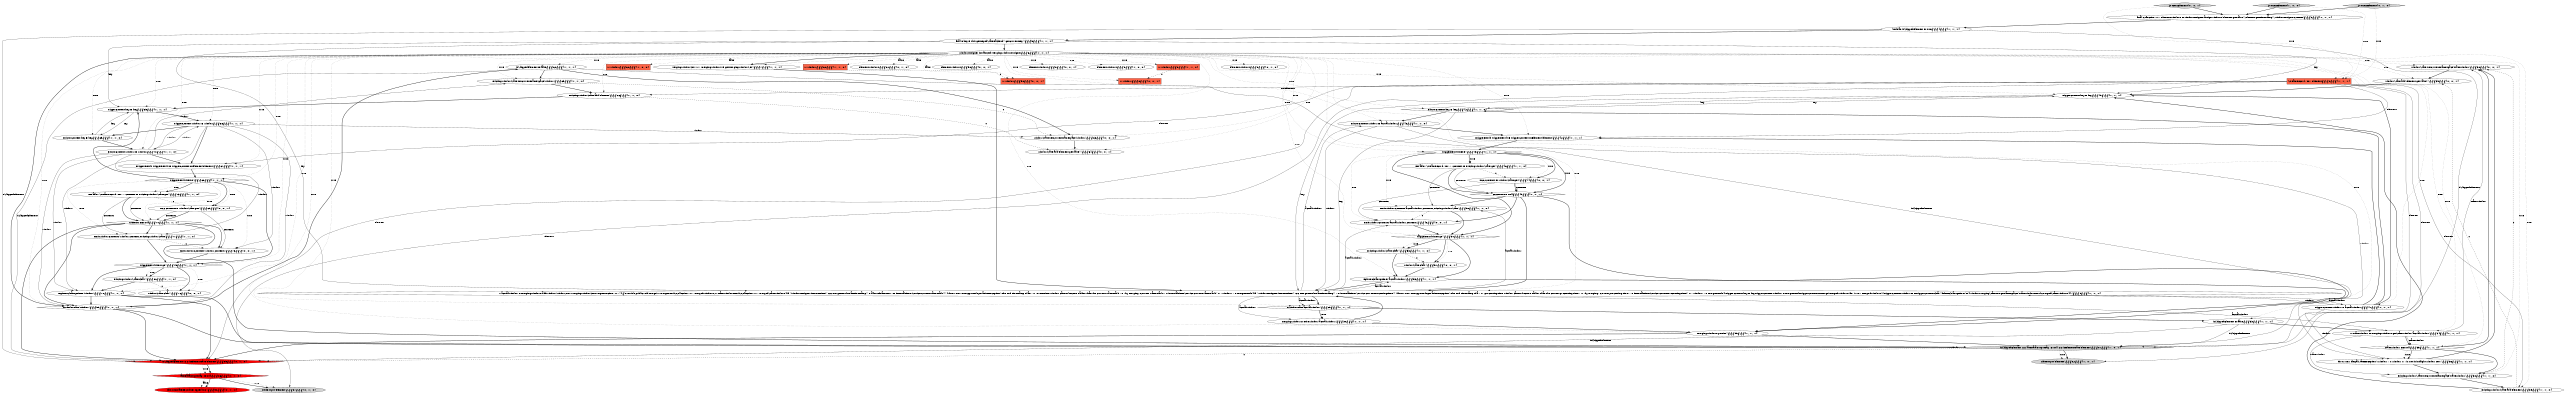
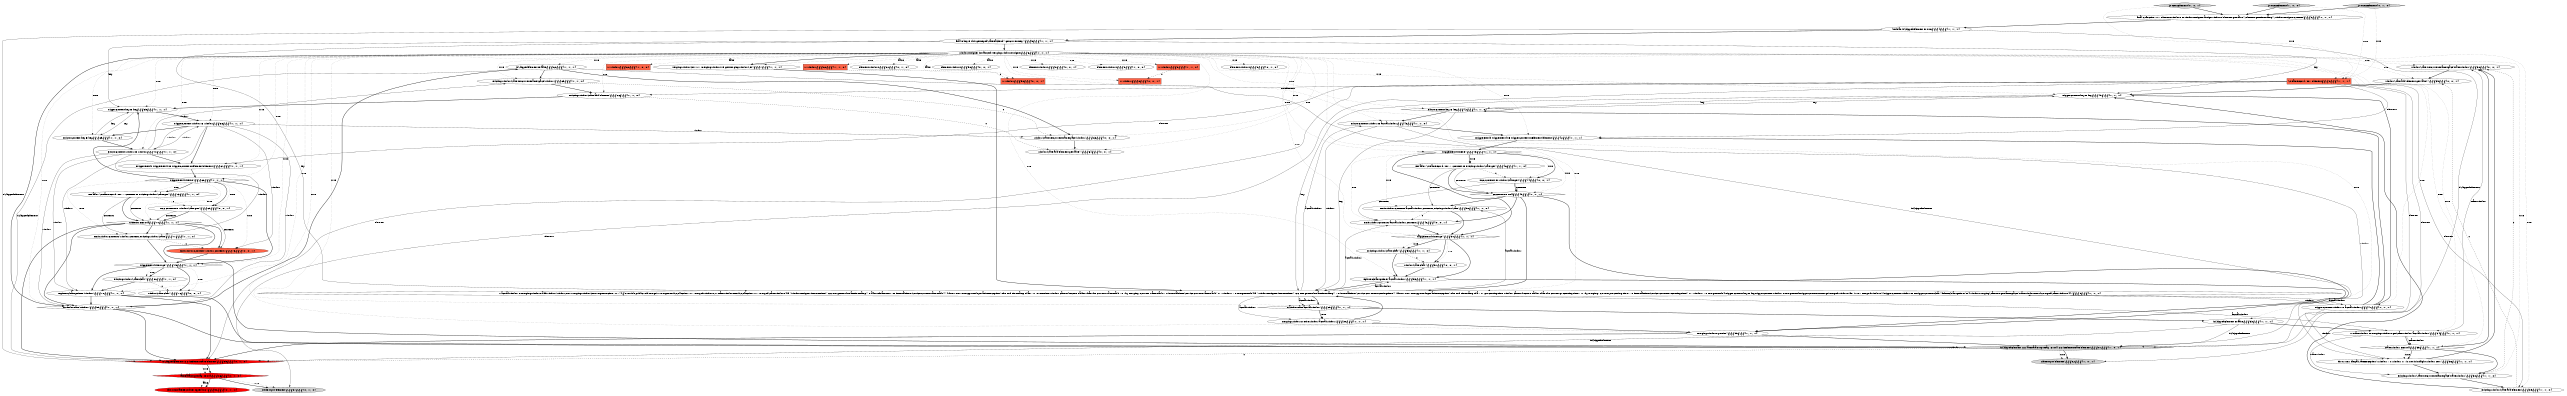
edge "triggerResult.isFire()@@@43@@@['1', '1', '1']" -> "contents == null@@@45@@@['1', '1', '1']": style bold -> dotted
node "emitWindowContents(window,contents)@@@73@@@['0', '0', '1']": fillcolor white -> tomato
